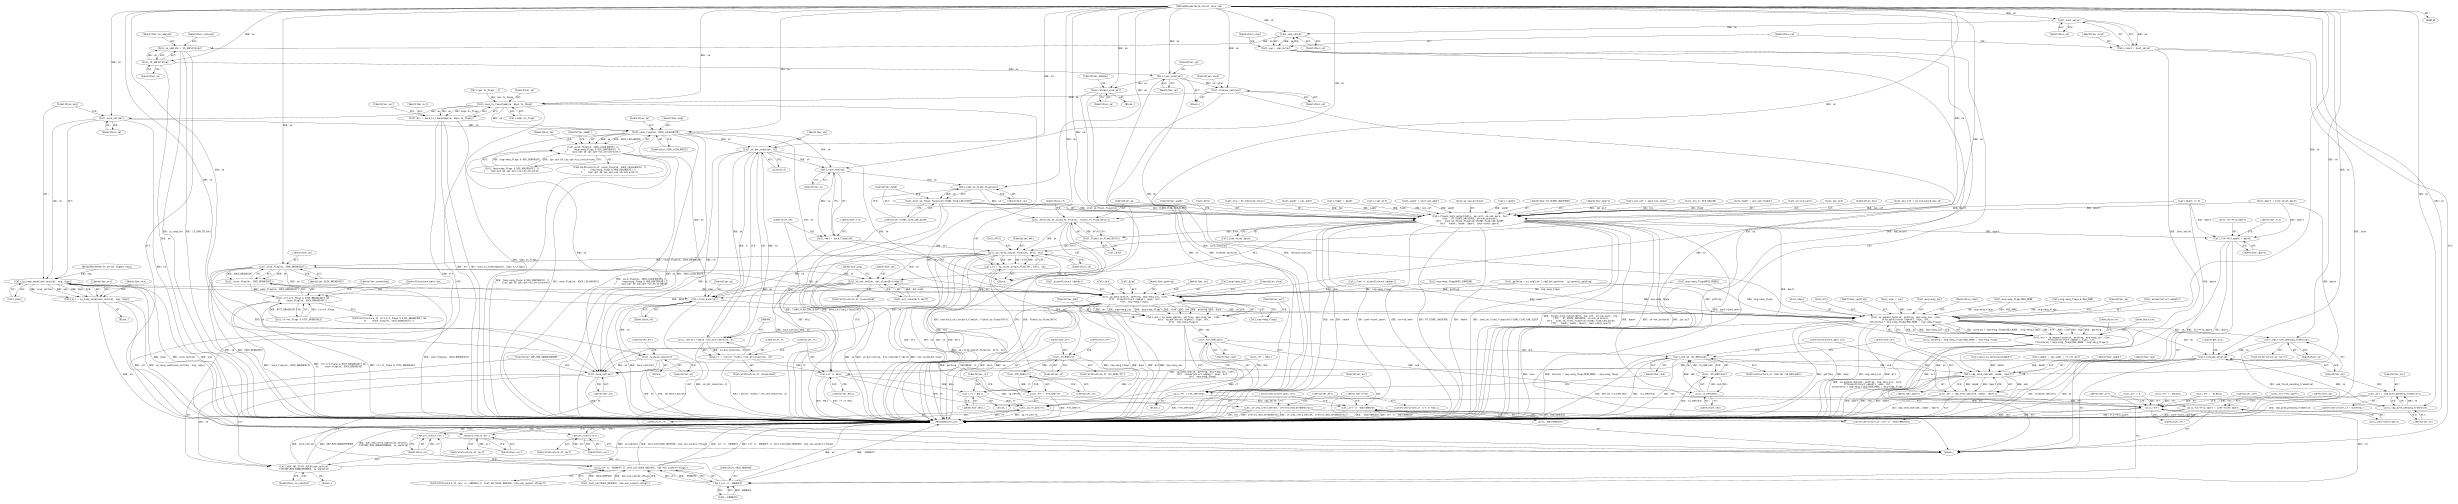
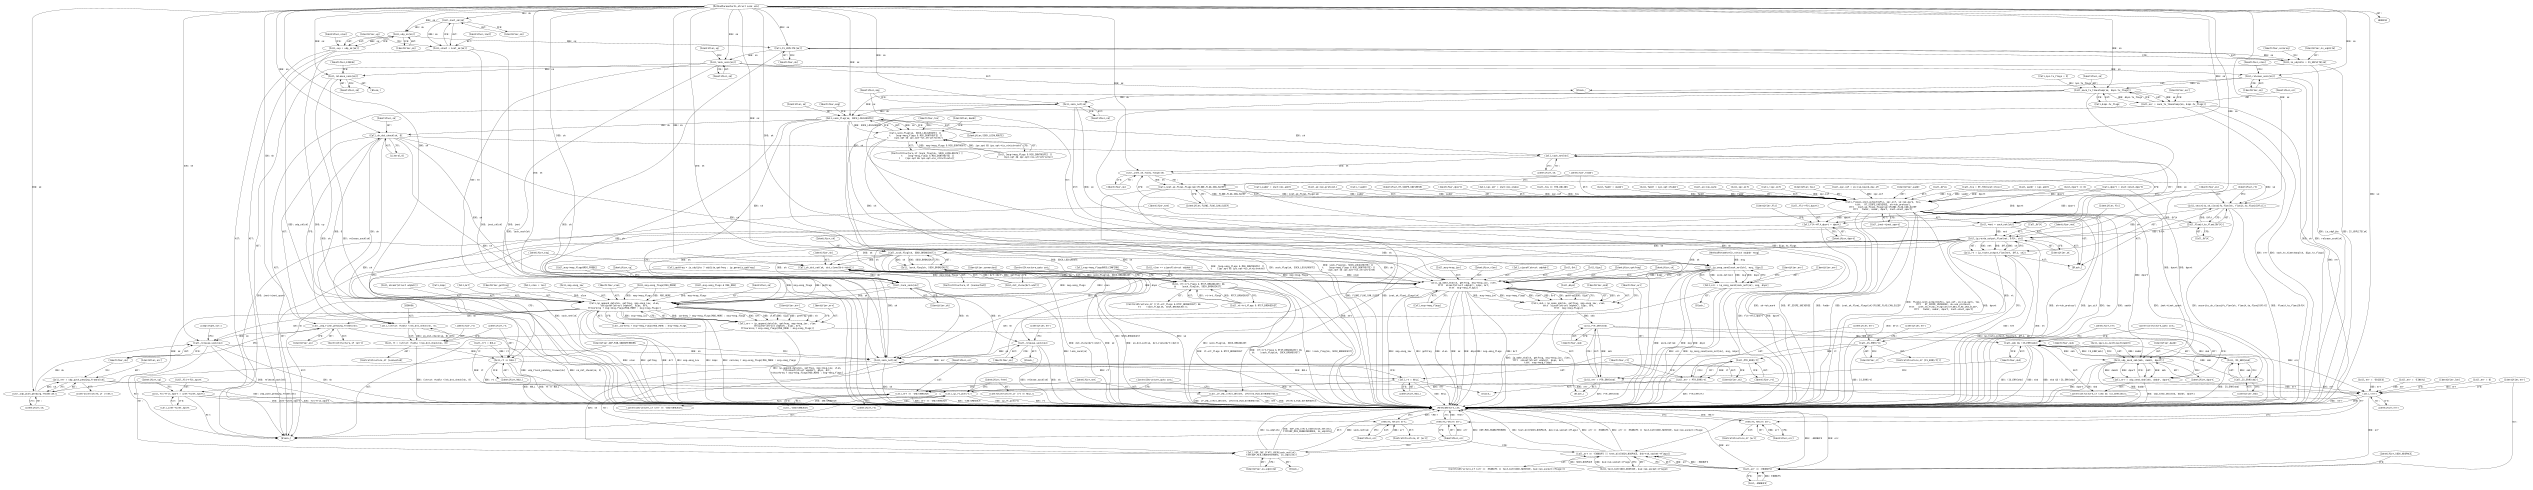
edge "(Call,udp_sk(sk))" -> "(Call,is_udplite = IS_UDPLITE(sk))": now "(Call,udp_sk(sk))" -> "(Call,IS_UDPLITE(sk))"
node "(Call,*net = sock_flags(sk))": label "(Call,*net = sock_flags(sk))" -> "(Call,*net = sock_net(sk))"
edge "(Call,ip_route_output_flow(net, &fl4, sk))" -> "(Call,sock_flag(sk, SOCK_BROADCAST))": label "DDG: !sock_flag(sk, SOCK_BROADCAST)" -> "DDG: sk"
node "(Identifier,SOCK_BROADCAST)": removed
edge "(Identifier,FLOWI_FLAG_CAN_SLEEP)" -> "(MethodReturn,int)": now "(Call,rt = NULL)" -> "(MethodReturn,int)"
node "(Call,daddr = ipc.addr = rt->rt_dst)": removed
edge "(Call,err = PTR_ERR(rt))" -> "(Call,PTR_ERR(rt))": added, label "CFG:"
edge "(Call,*rt = NULL)" -> "(Call,rt == NULL)": label "UNIVERSE: rt" -> "DDG: rt"
edge "(Call,err = PTR_ERR(rt))" -> "(Call,err == -ENETUNREACH)": label "DDG: udp_sk(sk)" -> "DDG: err"
node "(ControlStructure,if (!corkreq))": label "(ControlStructure,if (!corkreq))" -> "(ControlStructure,if (!net))"
edge "(Call,err = udp_send_skb(skb, daddr, dport))" -> "(ControlStructure,if (err == -ENETUNREACH))": now "(Call,err = udp_send_skb(skb, daddr, dport))" -> "(ControlStructure,if (skb && !IS_ERR(skb)))"
edge "(Call,IP_INC_STATS_BH(net, IPSTATS_MIB_OUTNOROUTES))" -> "(ControlStructure,if (err == -ENETUNREACH))": removed, label "AST:"
